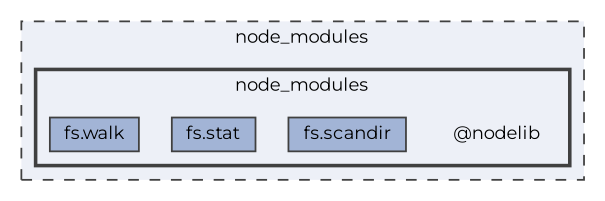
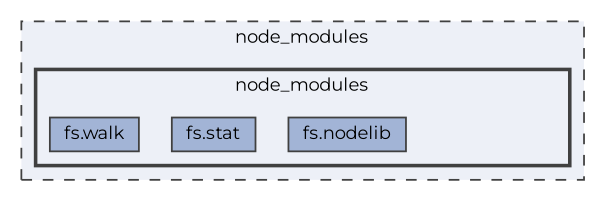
node "fs.scandir": label "fs.scandir" -> "fs.nodelib"
node "@nodelib": removed
